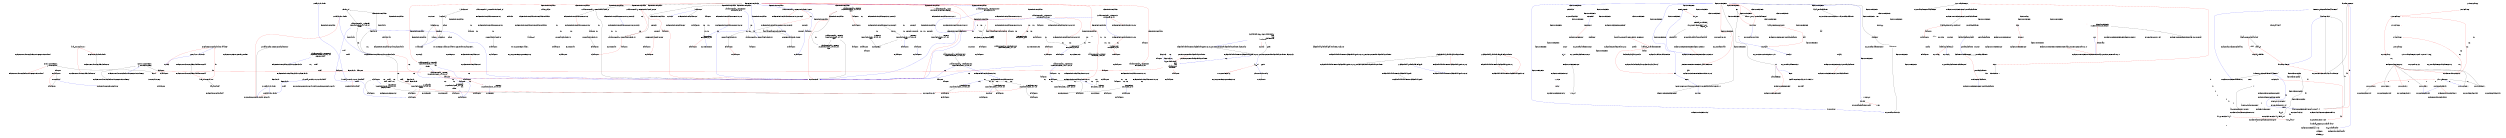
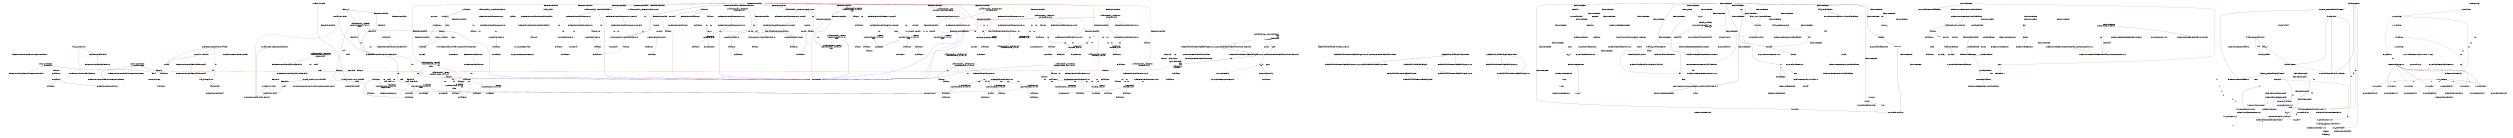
node "HangFire.Server.WaitAny": label "HangFire.Server.WaitAny" -> "HangFire.Server.PrioritizedJobFetcher"
